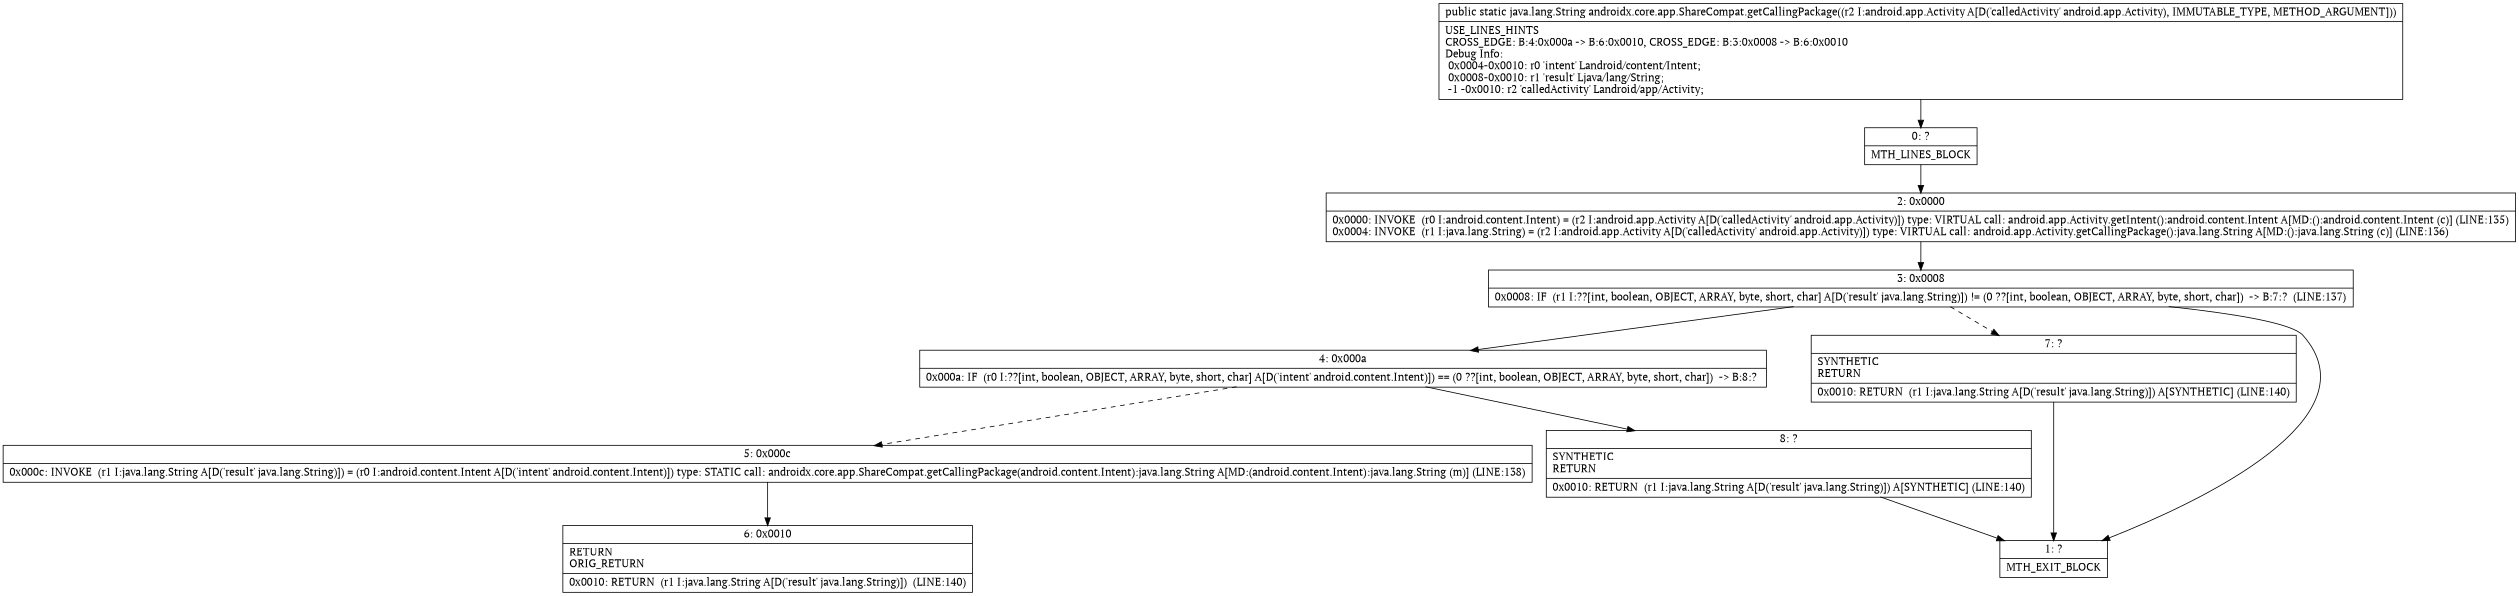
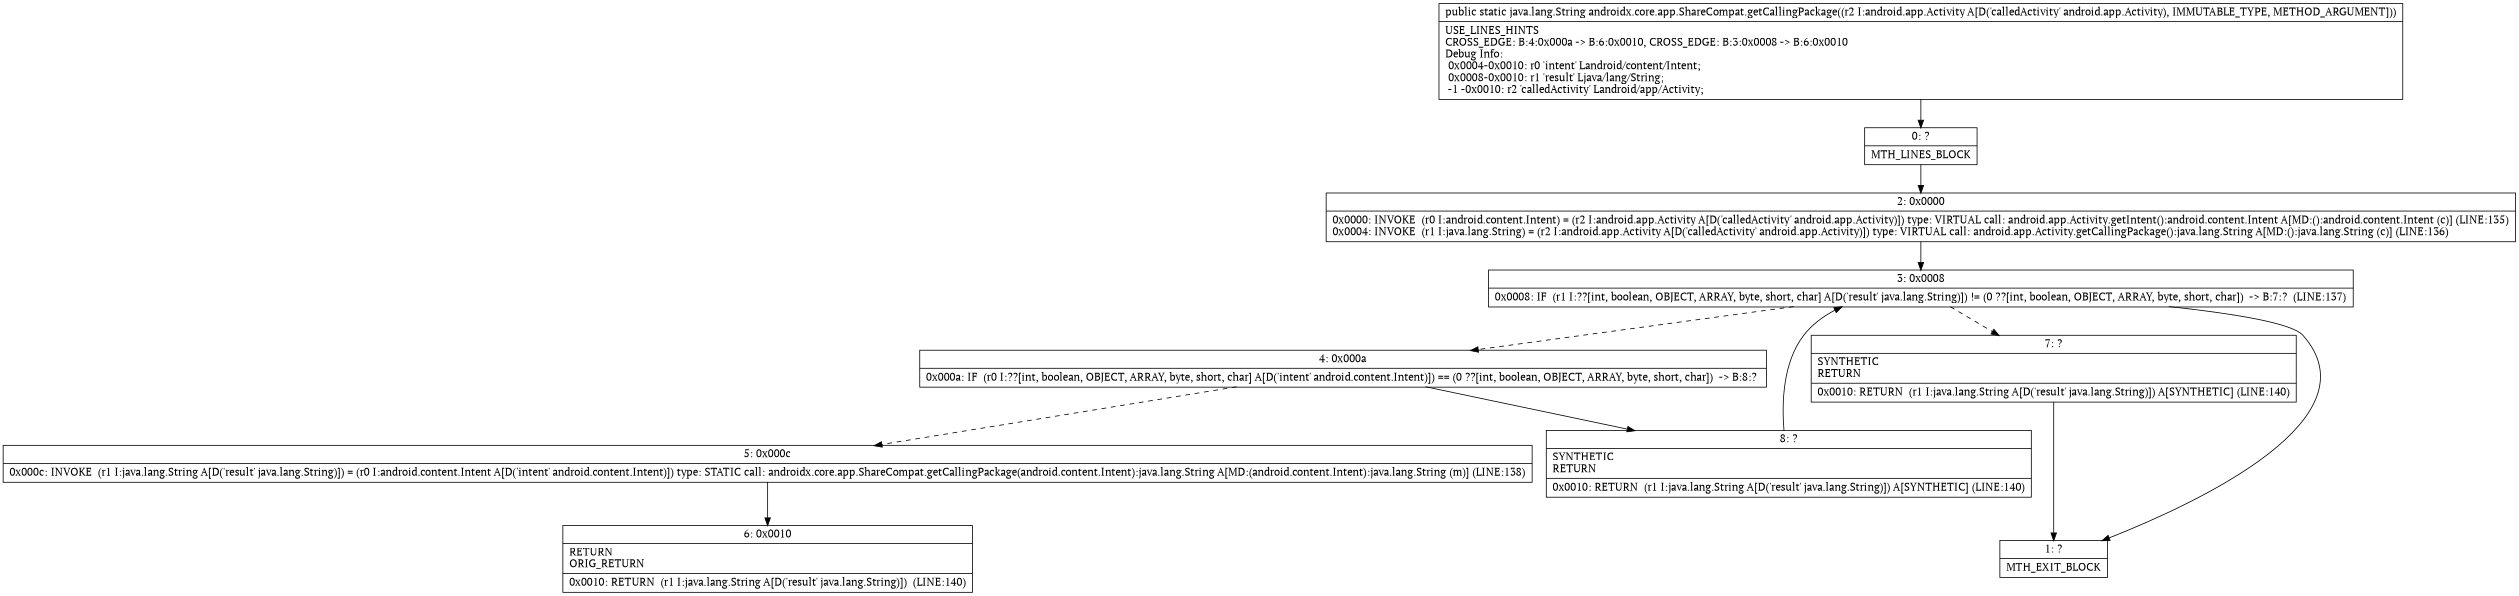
edge "3: 0x0008" -> "4: 0x000a": style solid -> dashed
edge "8: ?" -> "1: ?": now "8: ?" -> "3: 0x0008"
